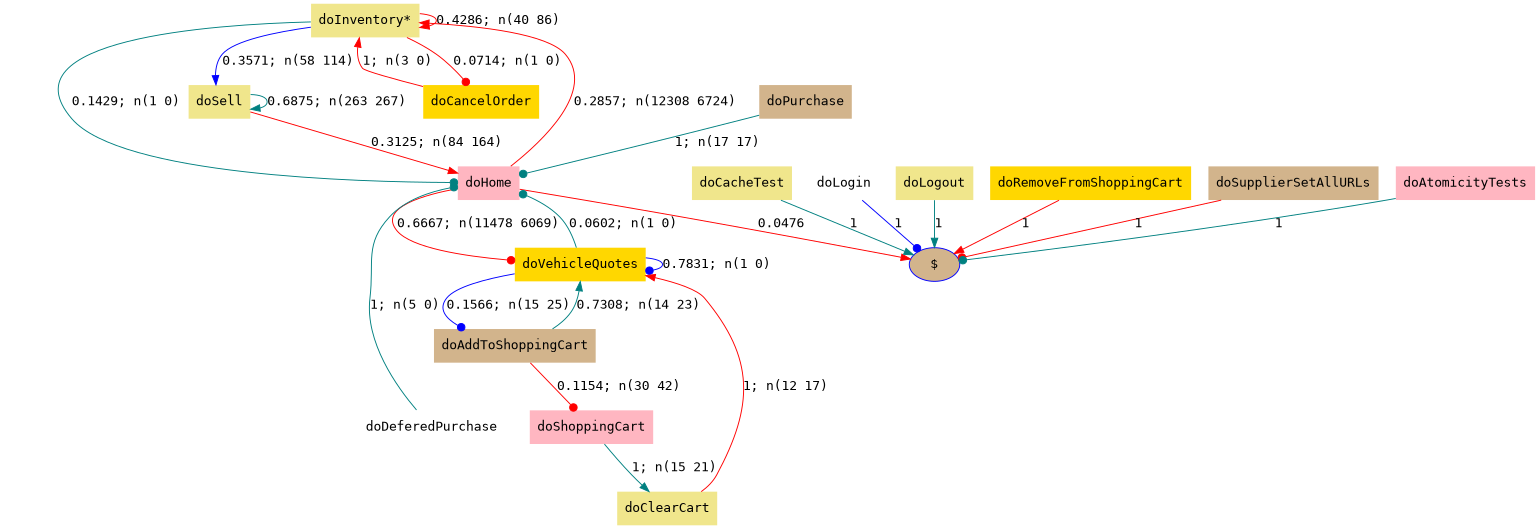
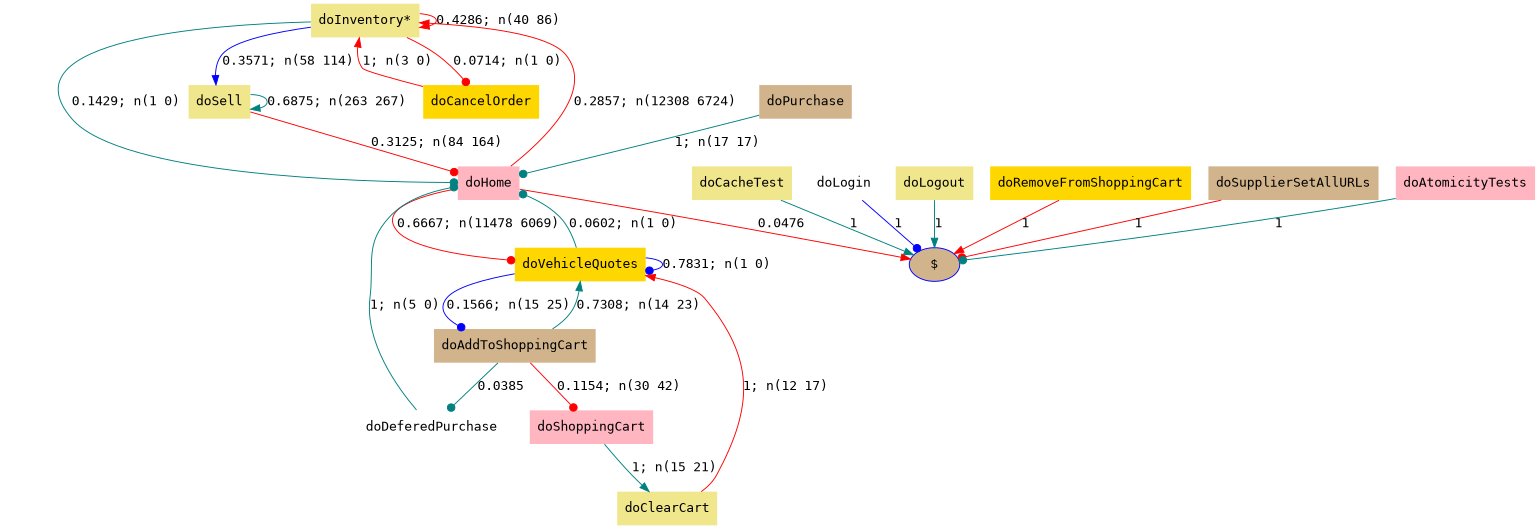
edge "doSell" -> "doHome": arrowhead normal -> dot
edge "doAddToShoppingCart" -> "doDeferedPurchase": added, label "0.0385"
